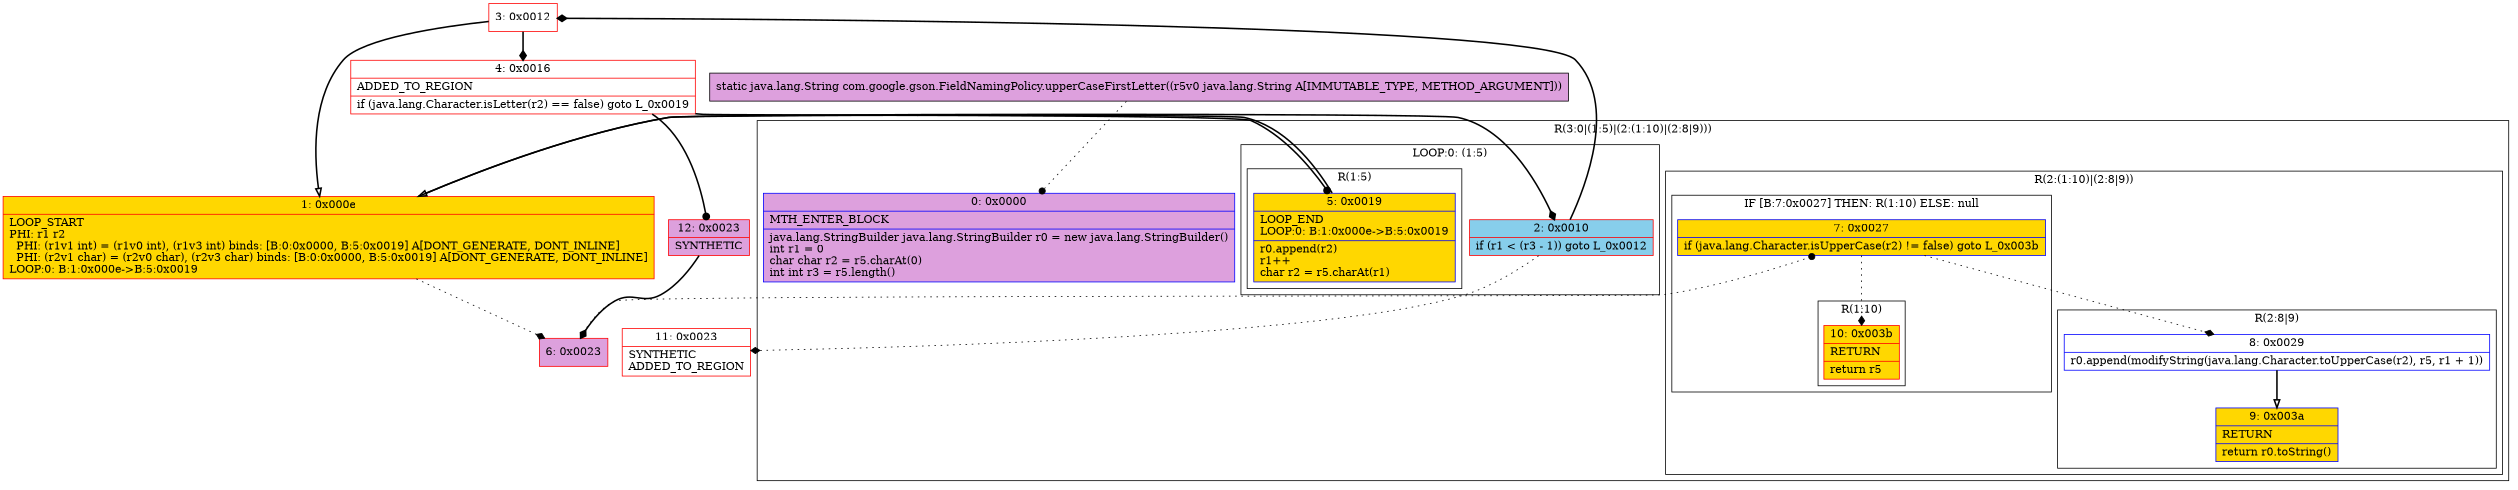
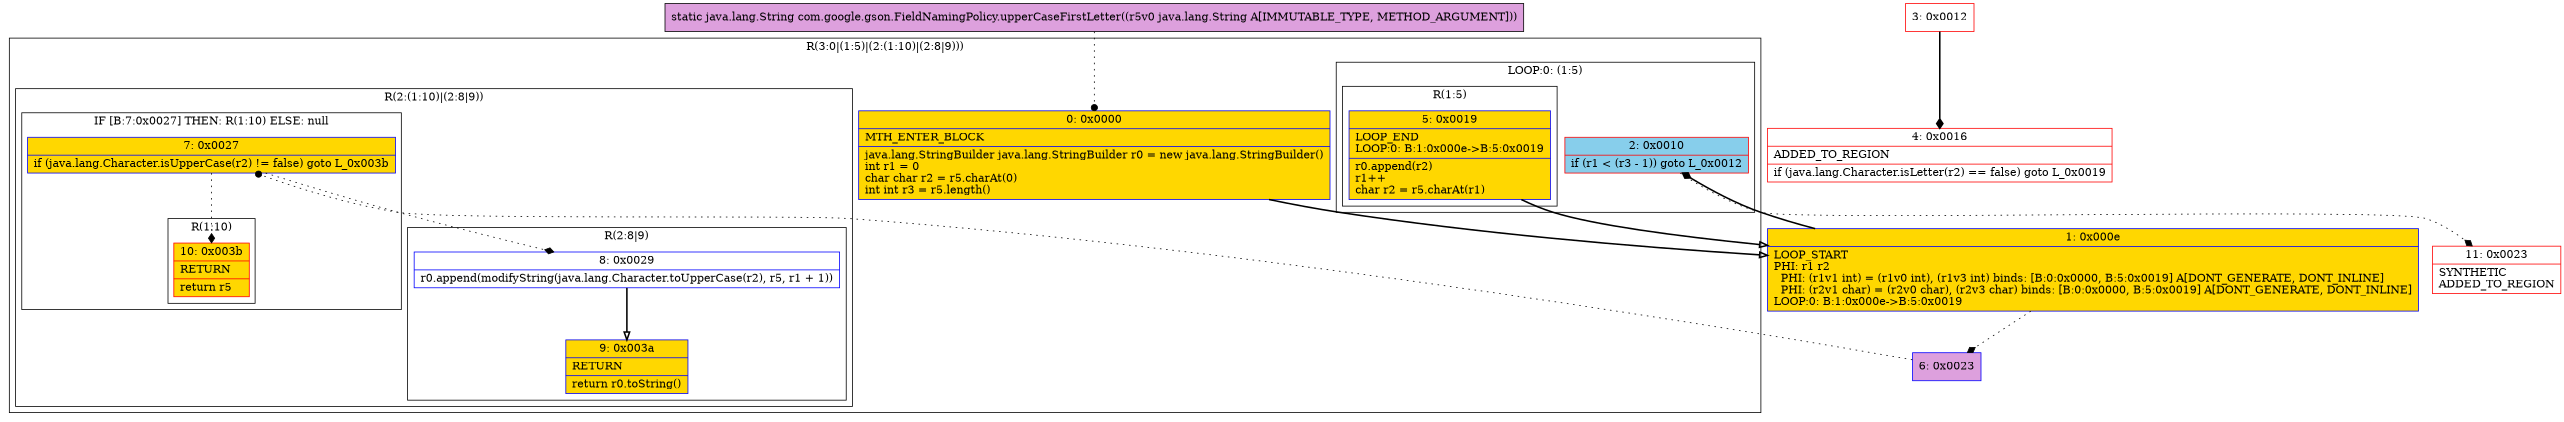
edge "2: 0x0010" -> "3: 0x0012": removed
edge "3: 0x0012" -> "1: 0x000e": now "0: 0x0000" -> "1: 0x000e"
edge "4: 0x0016" -> "5: 0x0019": removed
node "1: 0x000e": color red -> blue
node "12: 0x0023": removed
node "0: 0x0000": fillcolor plum -> gold
node "6: 0x0023": color red -> blue
